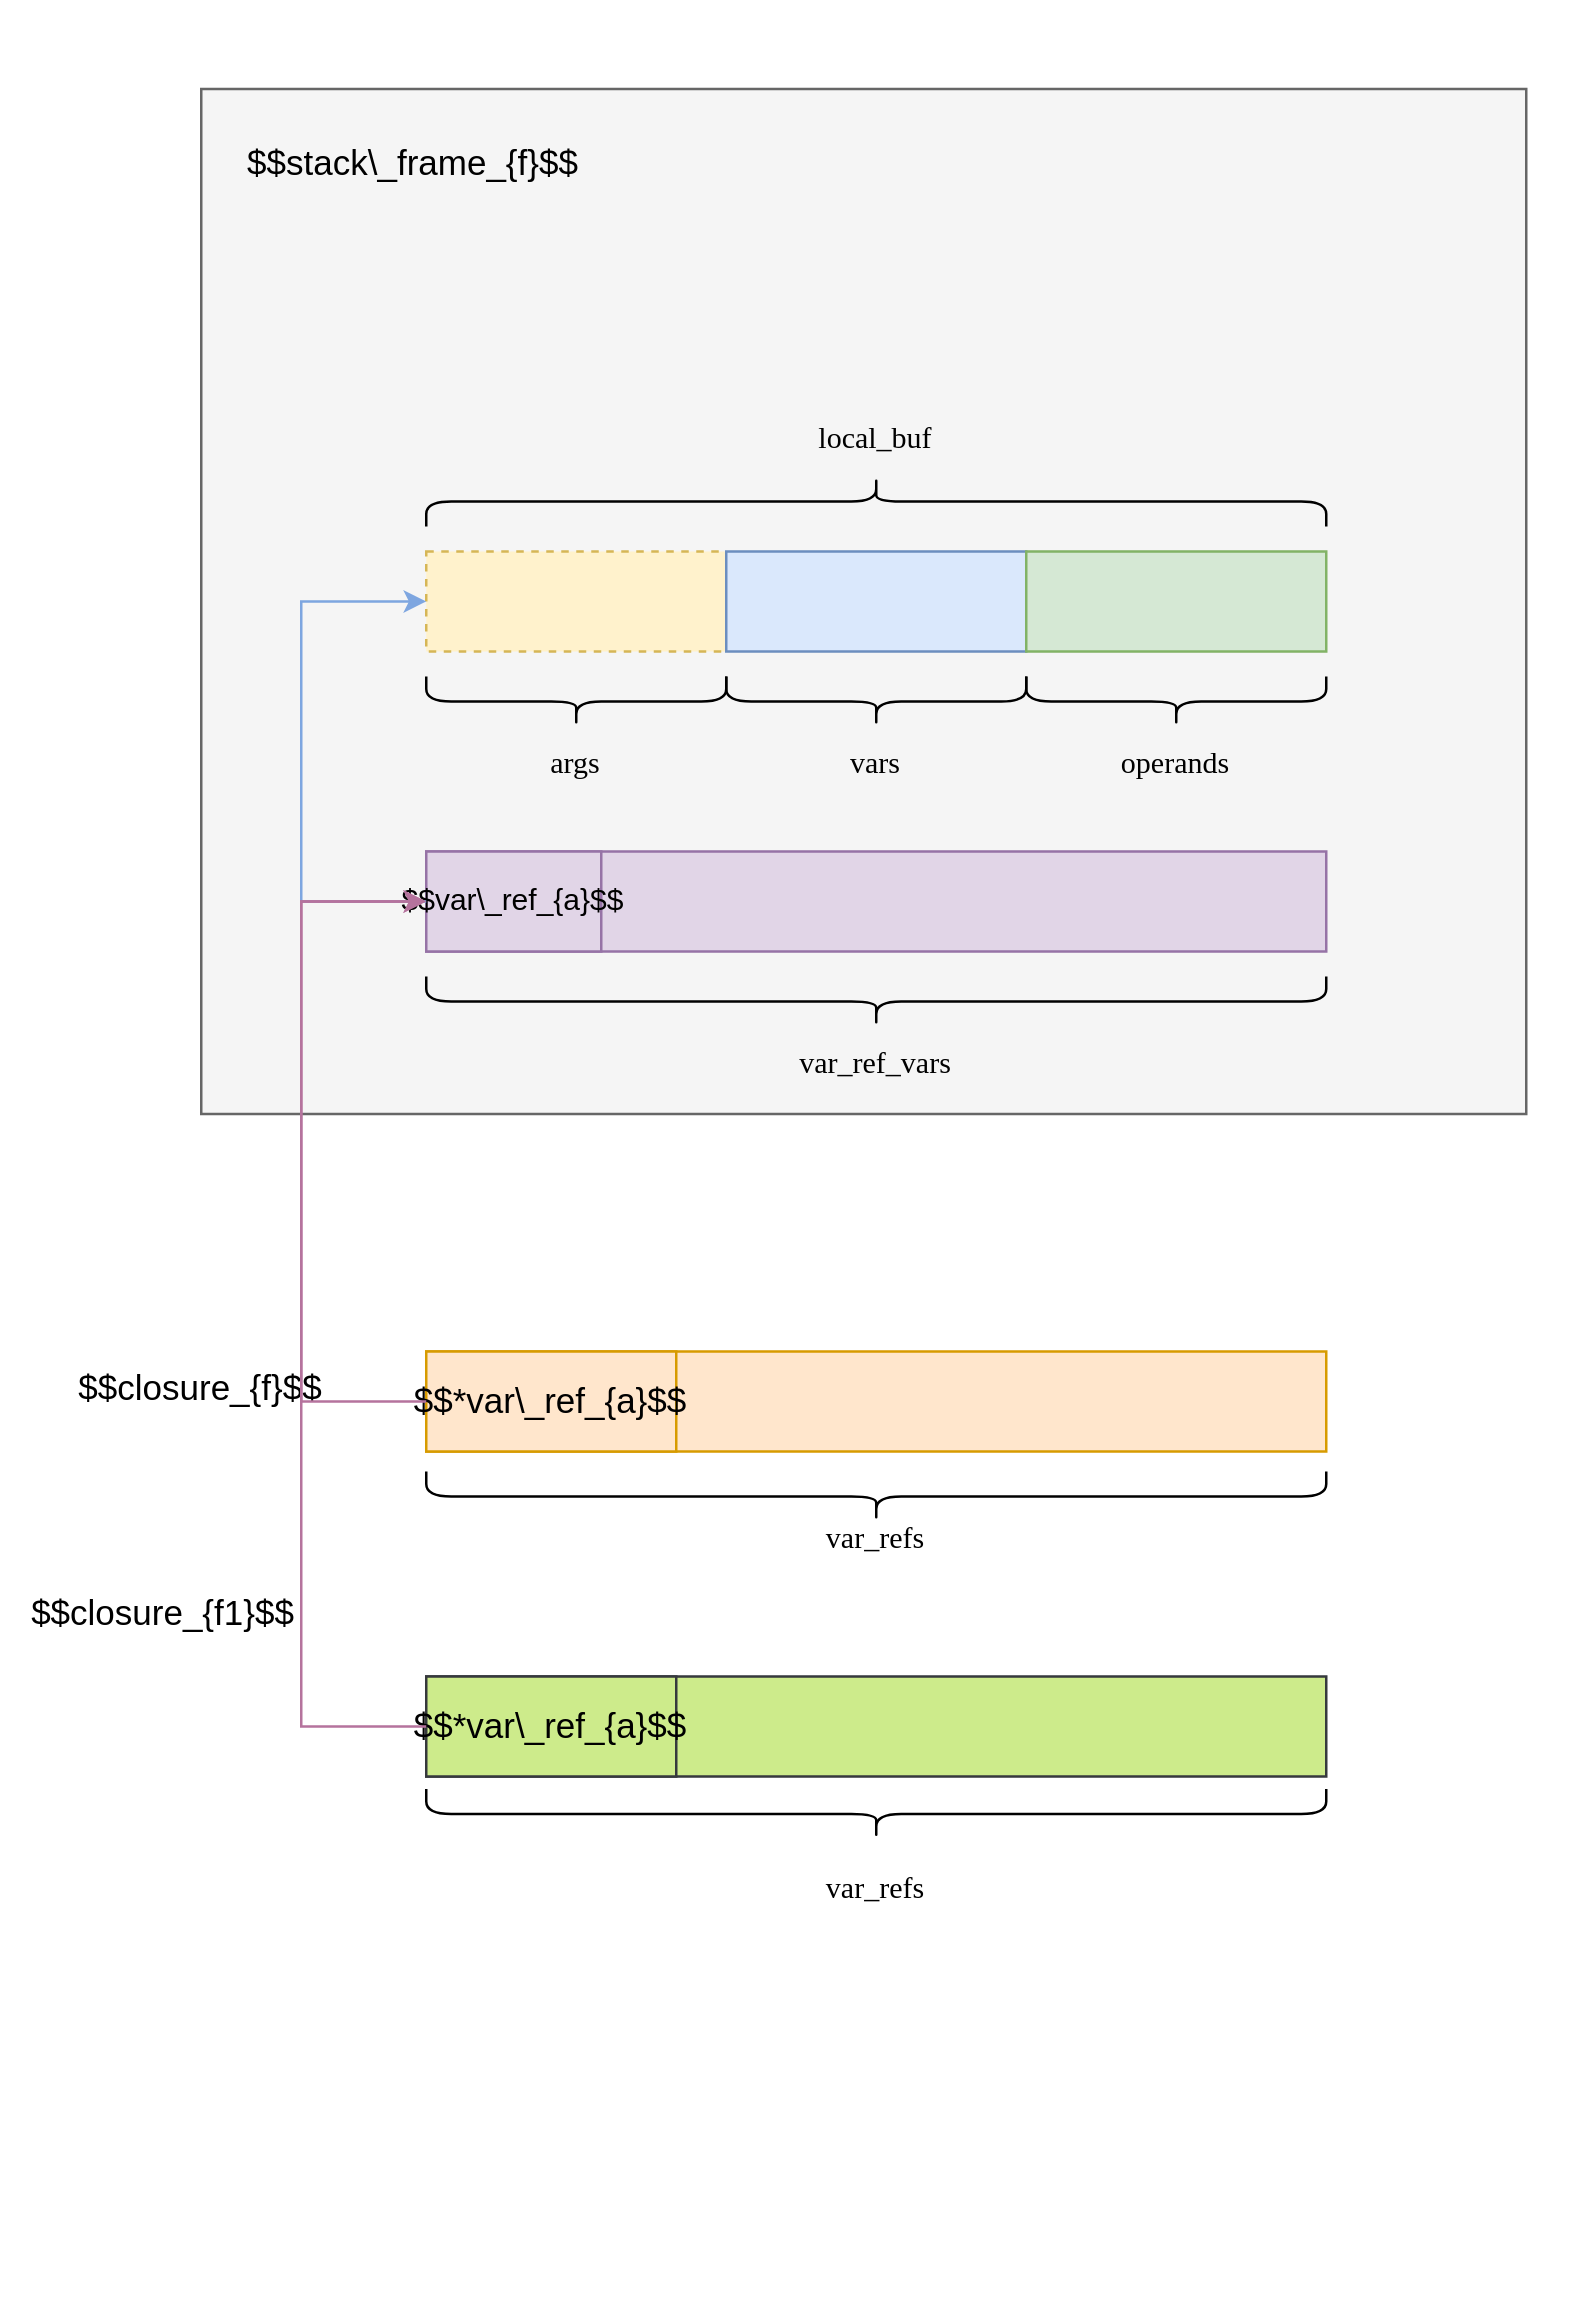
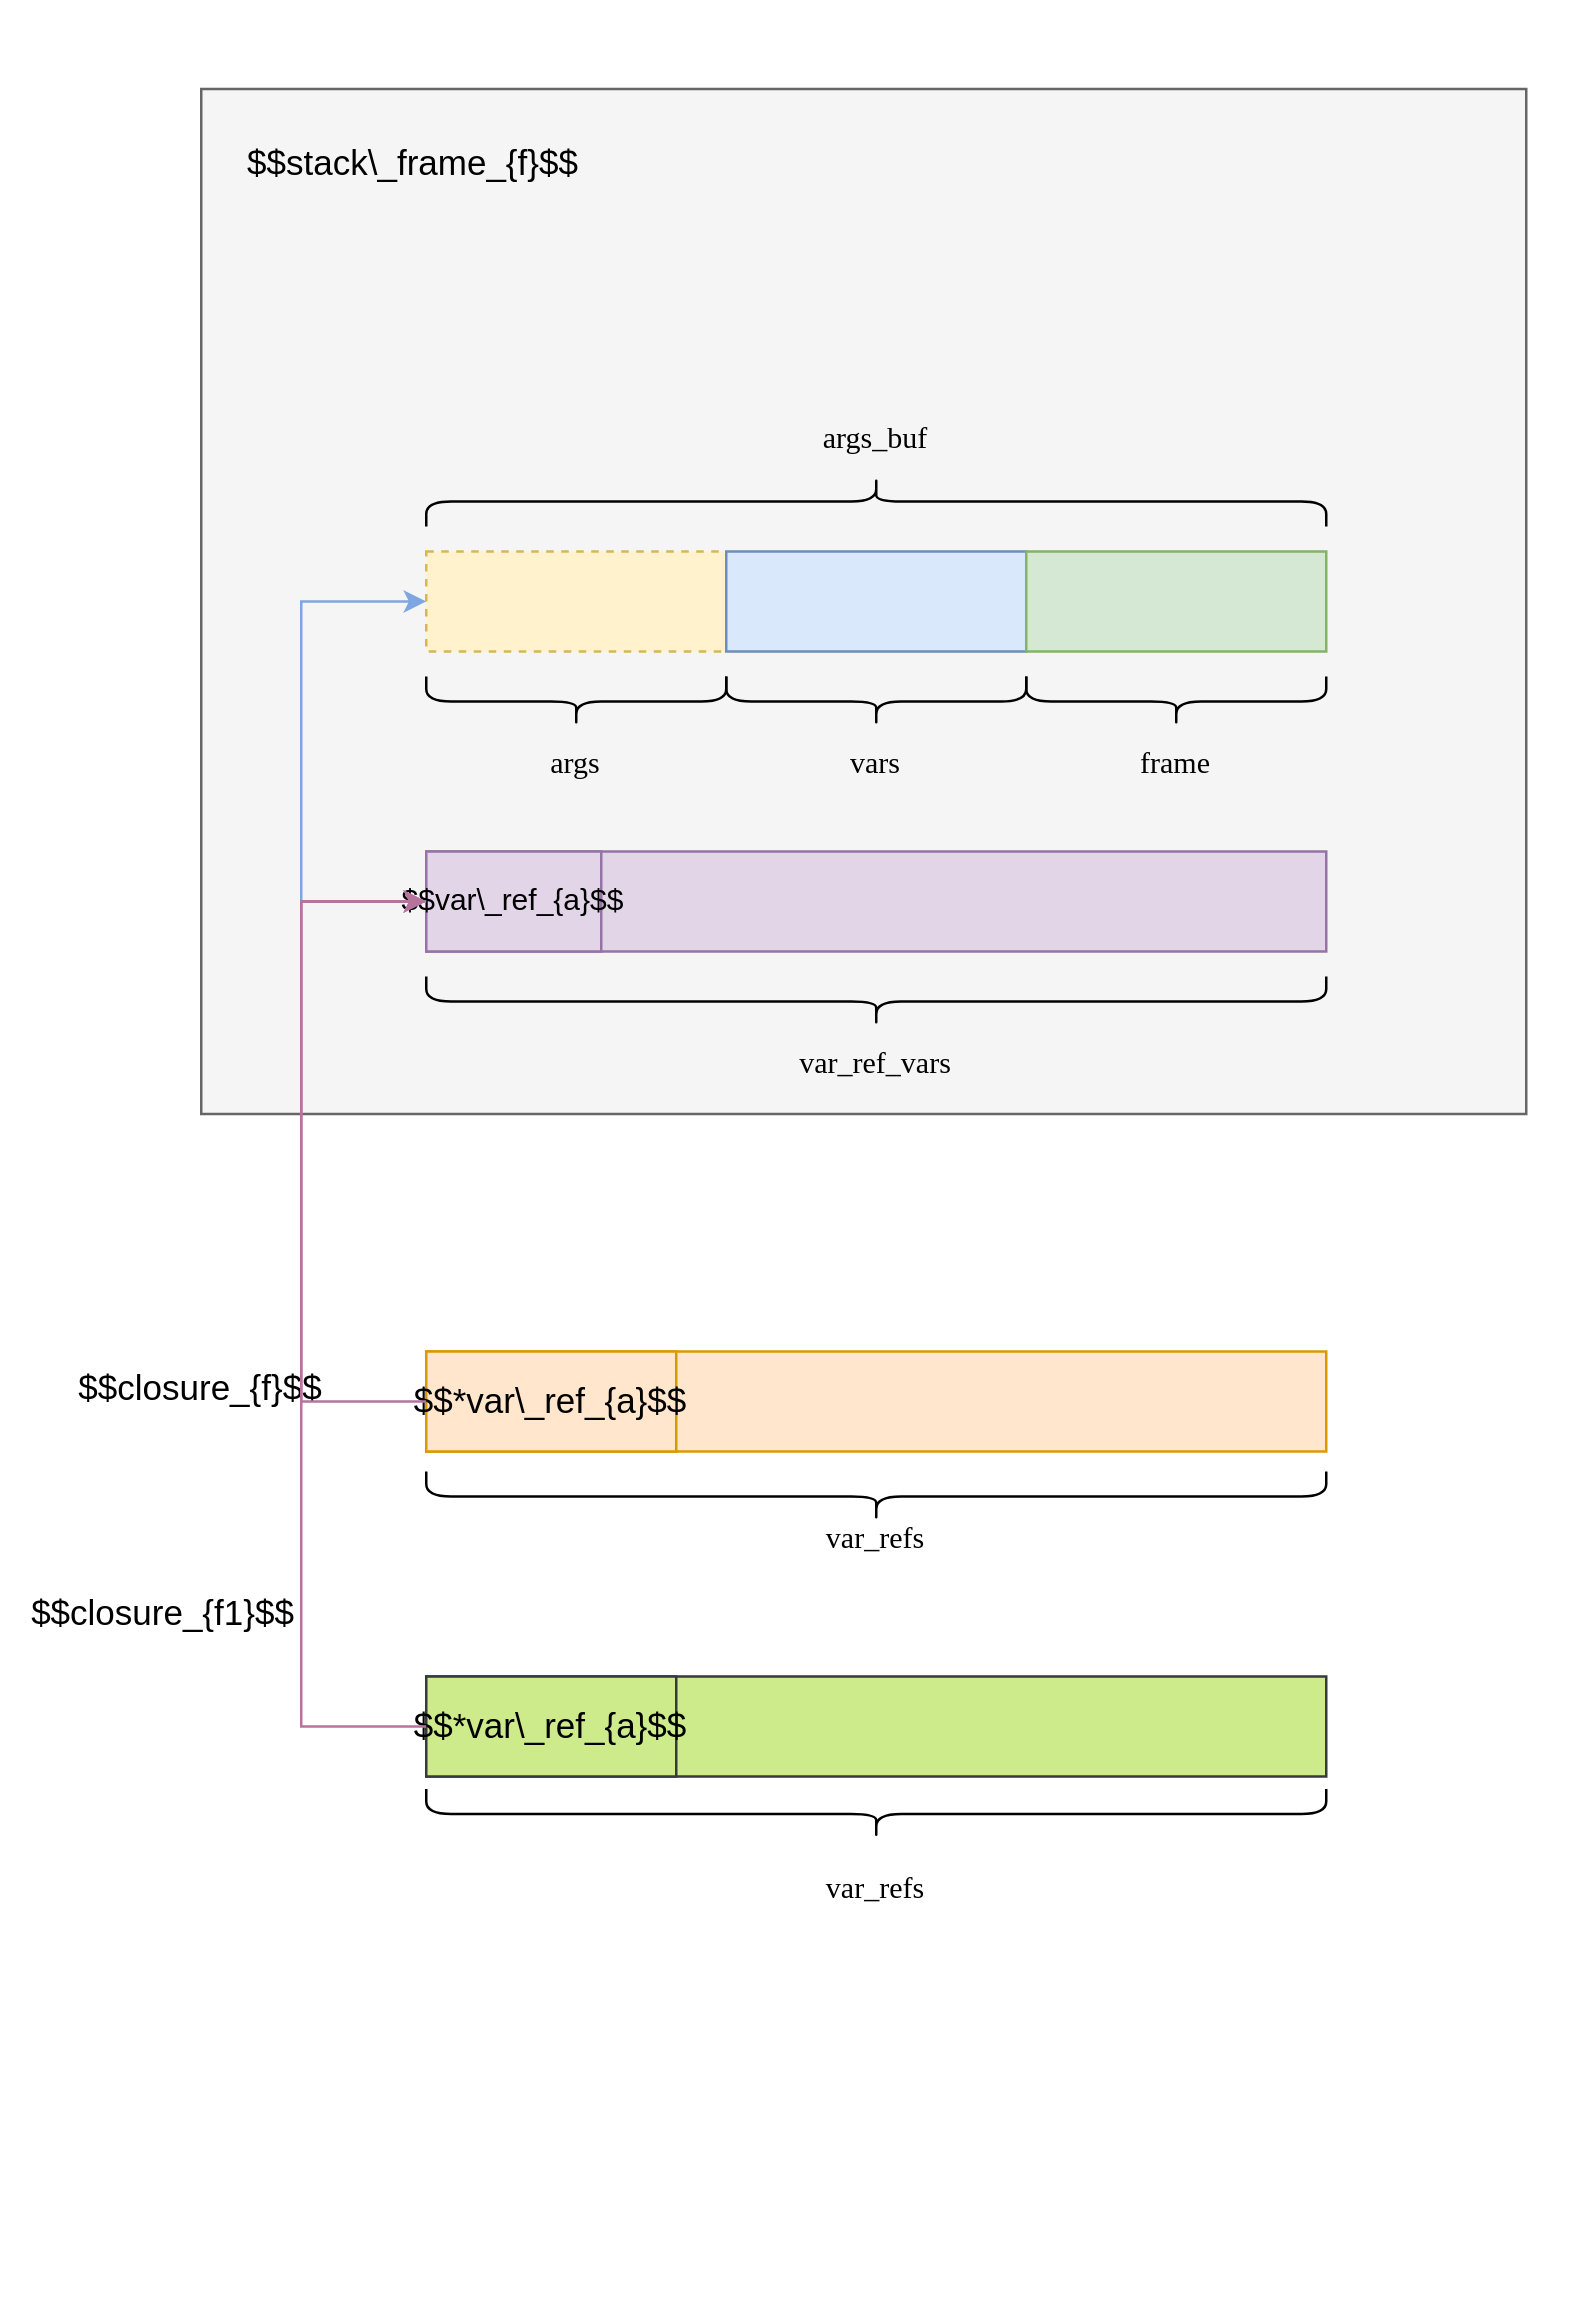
node "local_buf": label "local_buf" -> "args_buf"
node "operands": label "operands" -> "frame"
